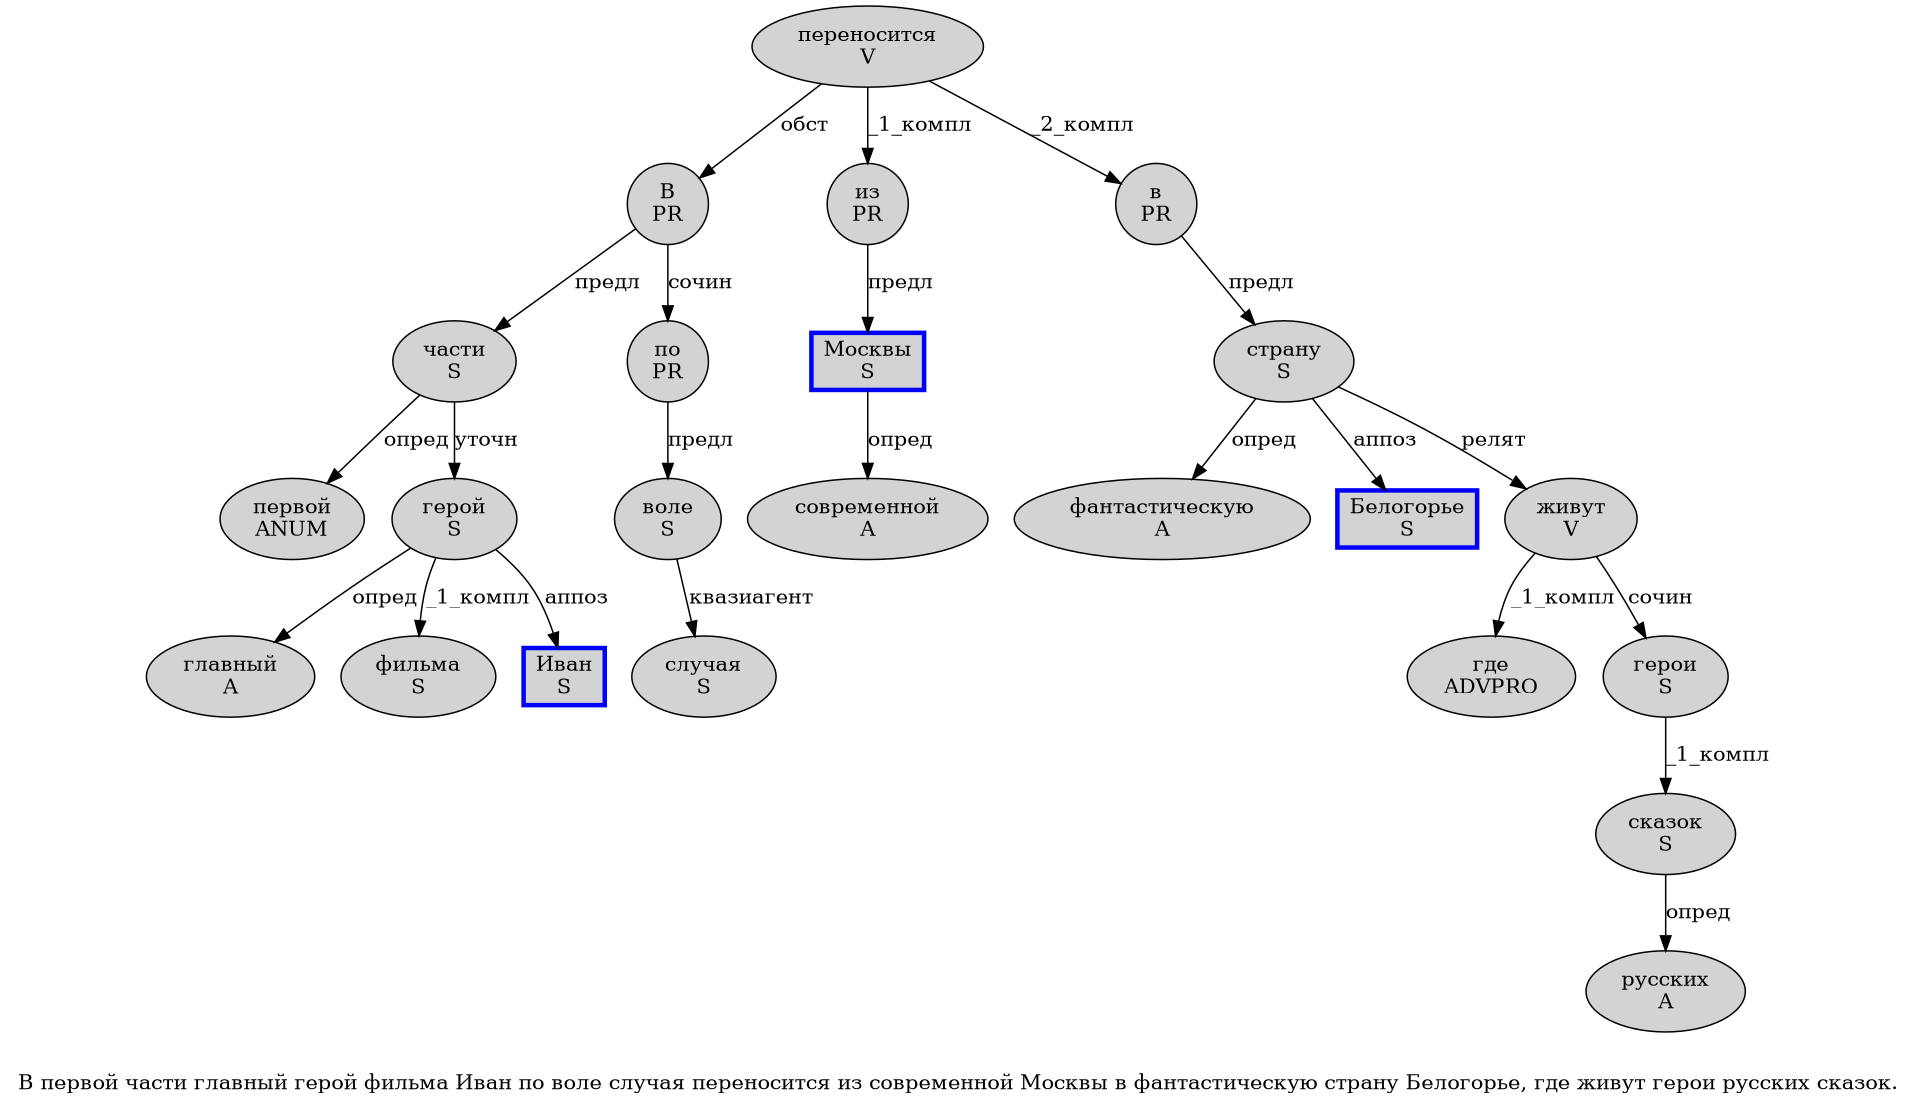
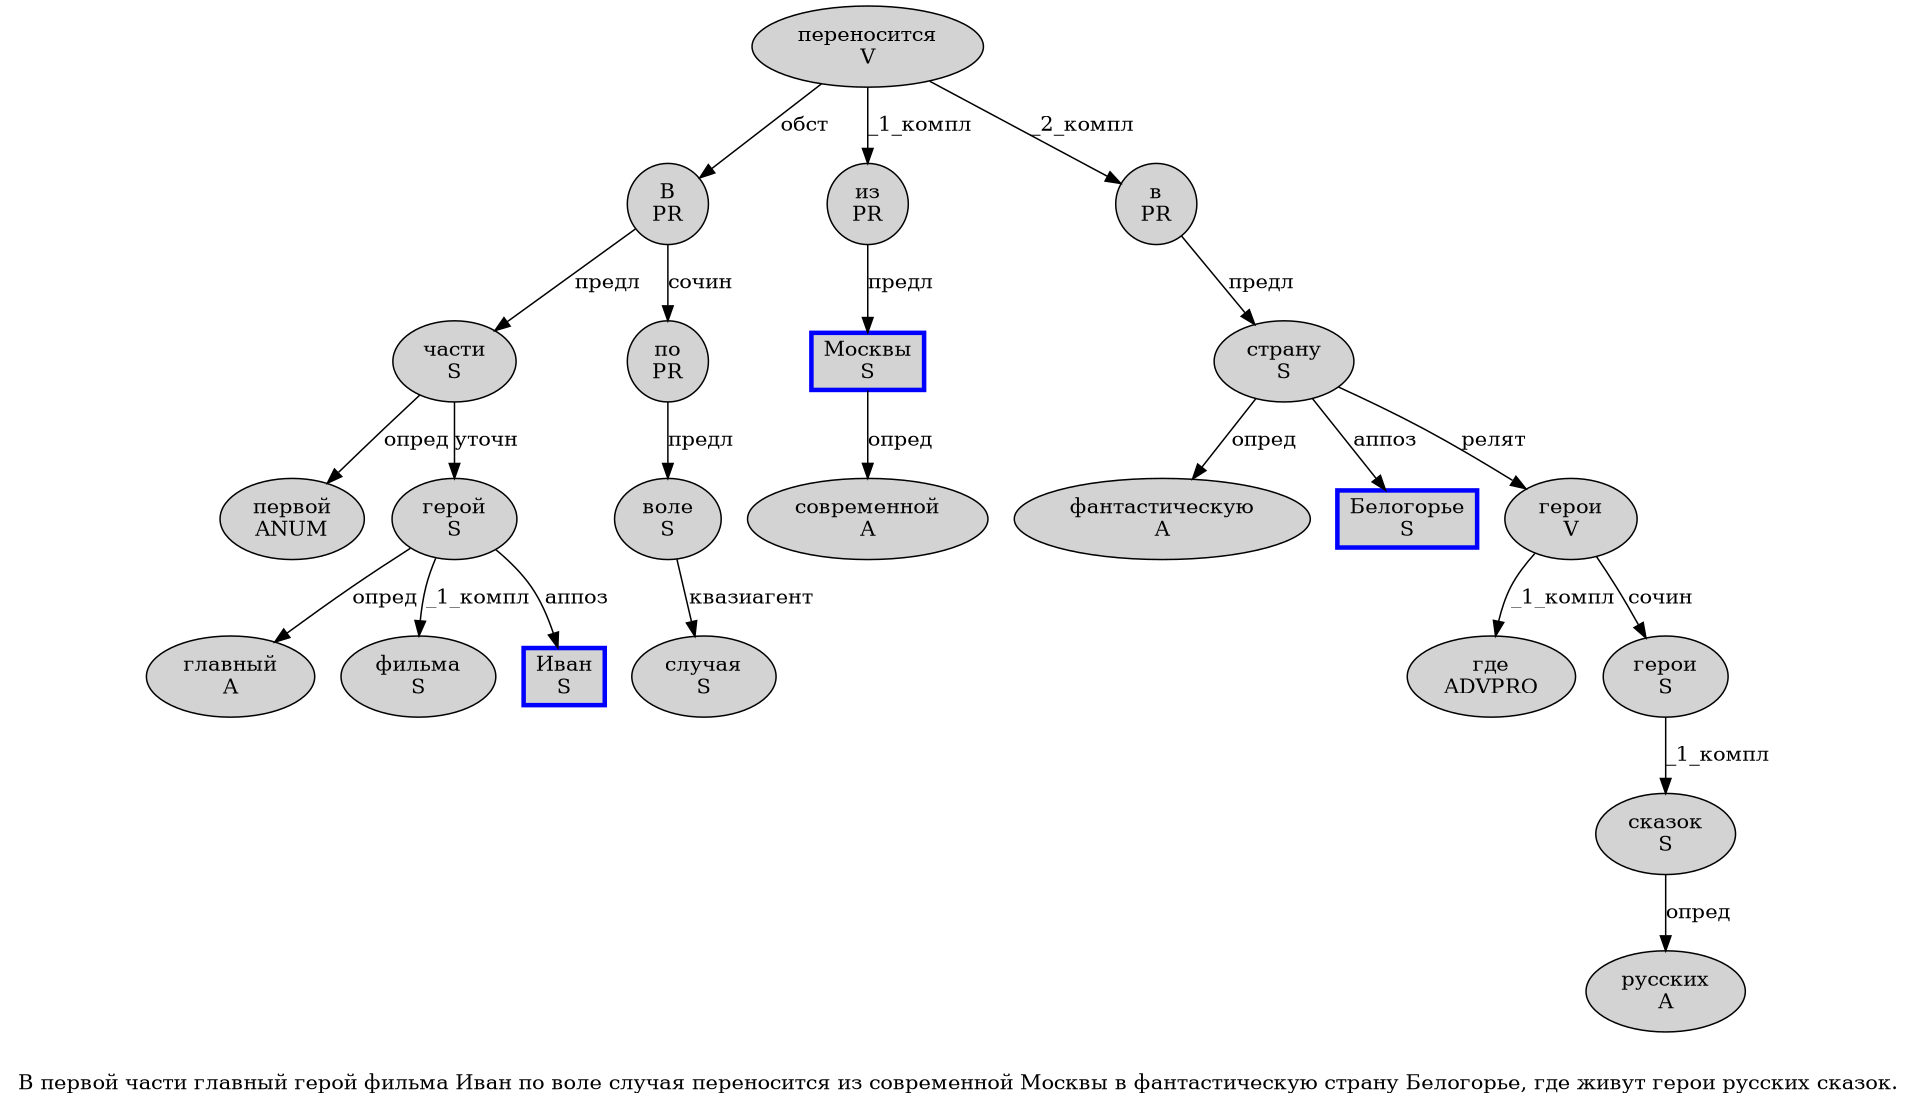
node "живут V": label "живут V" -> "герои V"
